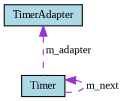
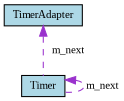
edge "Timer" -> "TimerAdapter": label " m_adapter" -> " m_next"
